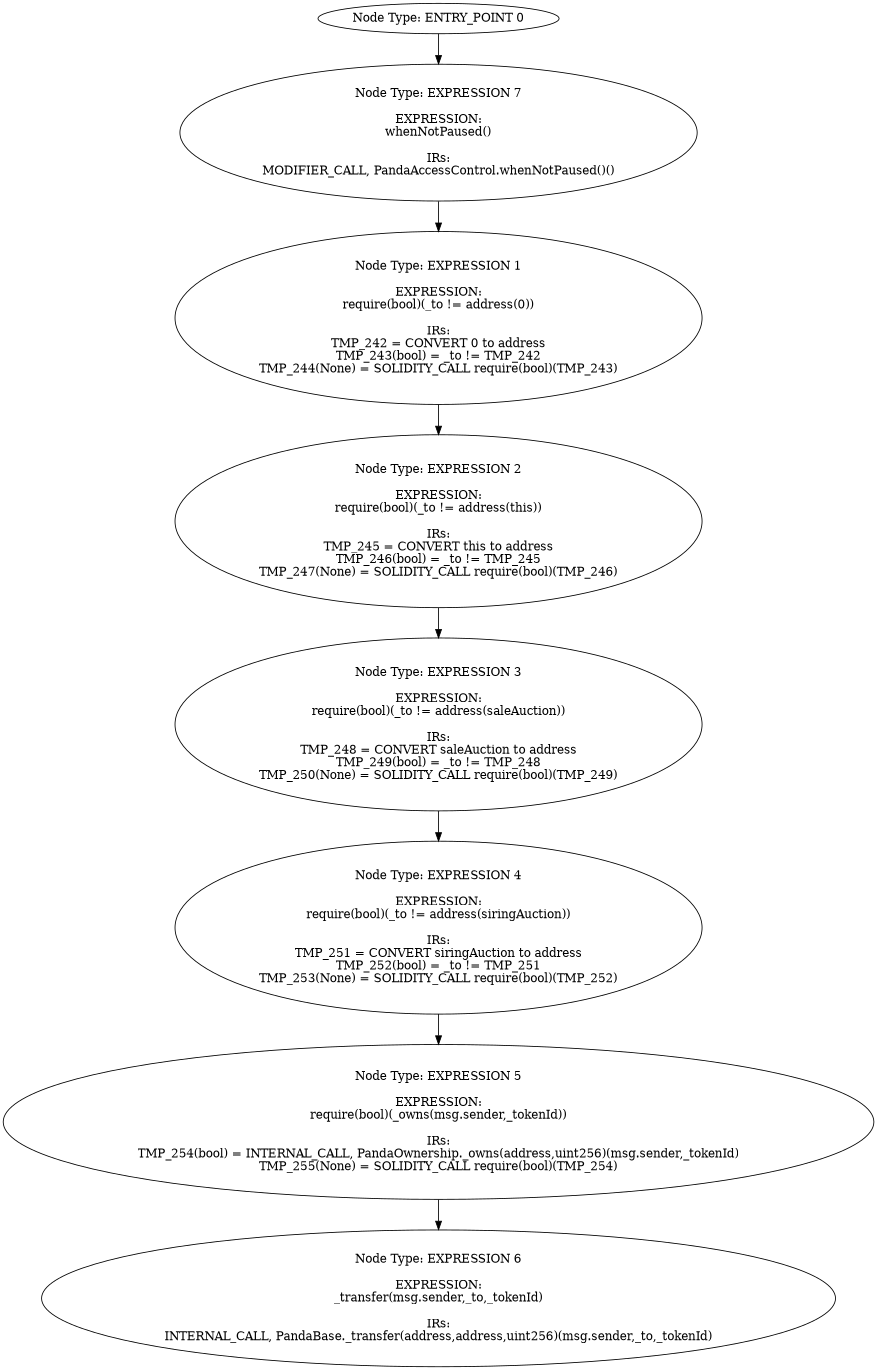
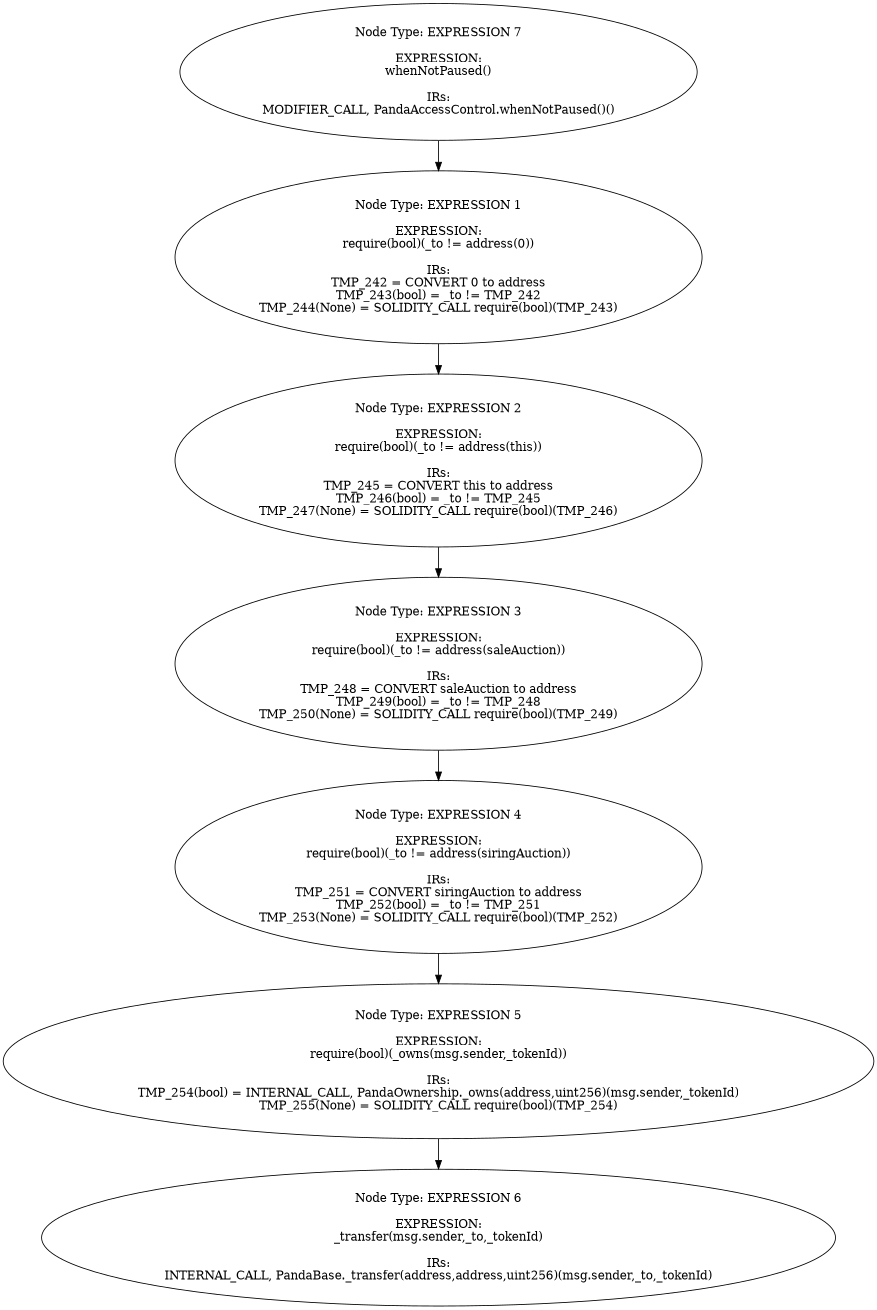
node "Node Type: ENTRY_POINT 0": removed
